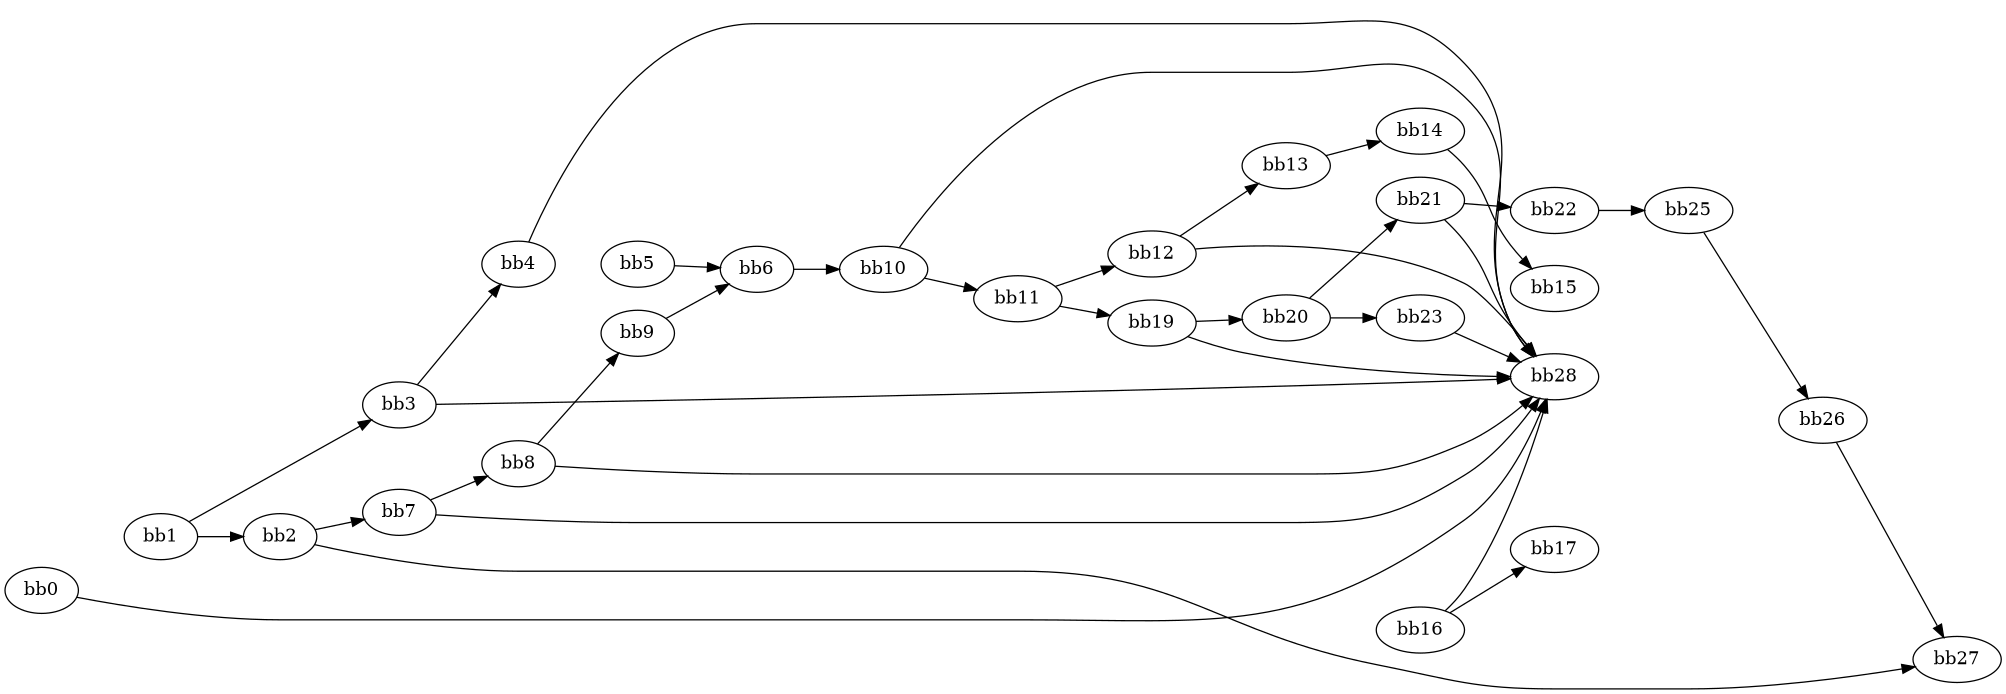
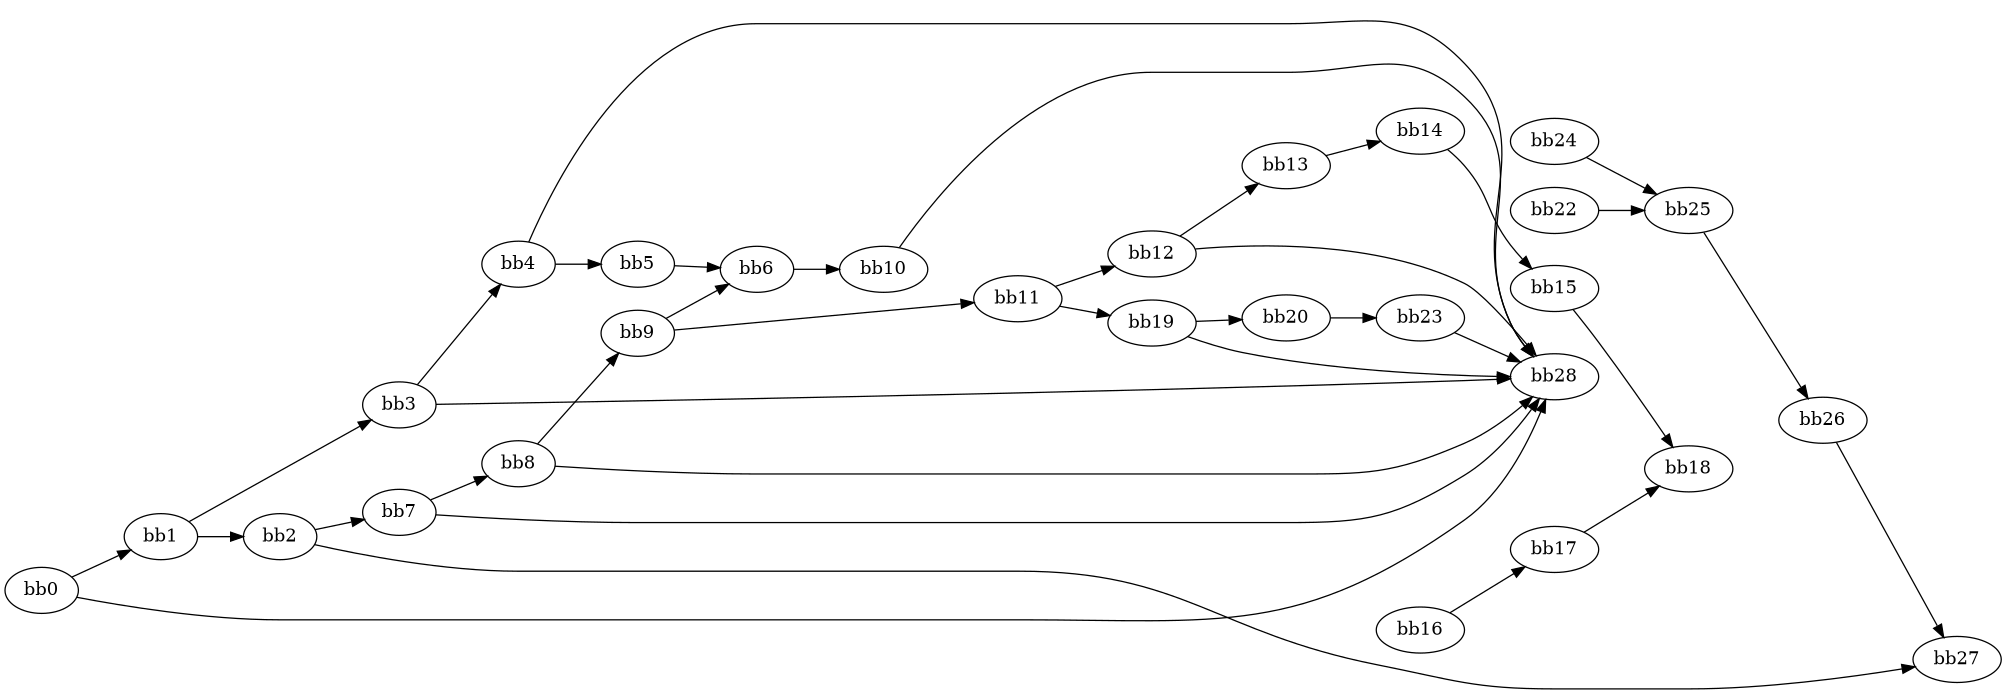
node "bb24": added
node "bb21": removed
edge "bb4" -> "bb5": added
edge "bb10" -> "bb11": now "bb9" -> "bb11"
node "bb18": added
edge "bb16" -> "bb28": removed
edge "bb0" -> "bb1": added
